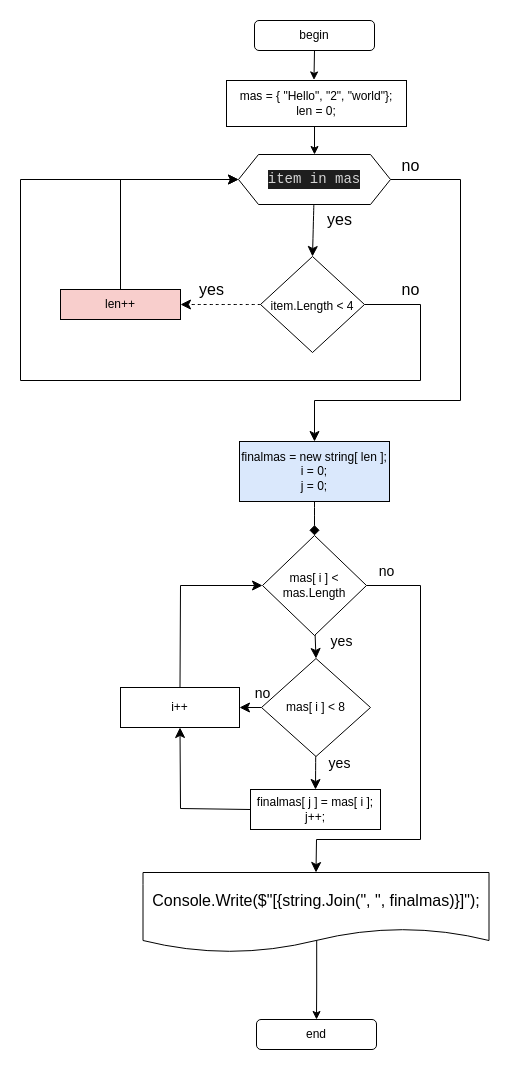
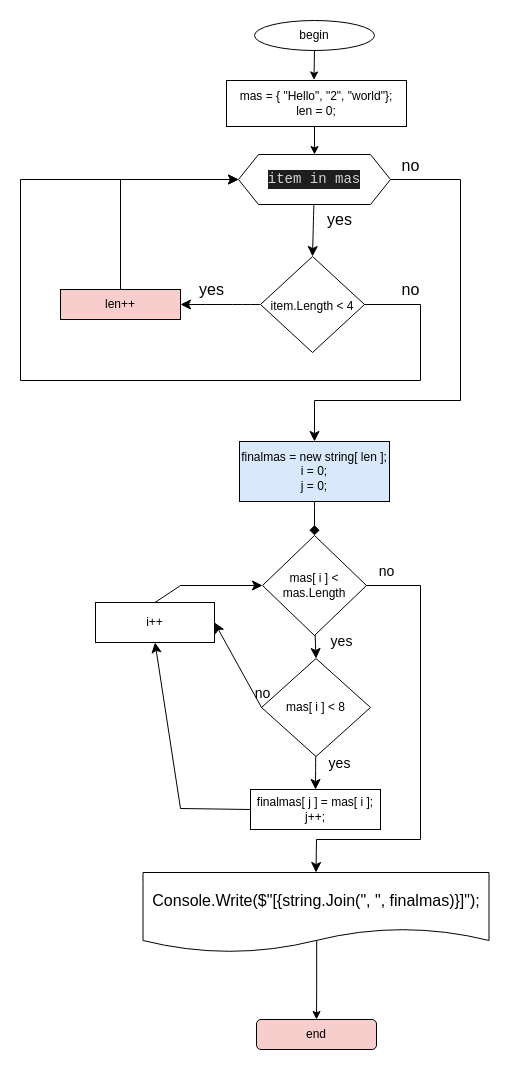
node "begin": shape rounded rectangle -> ellipse
edge "item.Length < 4" -> "len++": style dashed -> solid
node "i++": moved (180, 708) -> (155, 623)
node "end": fillcolor #ffffff -> #f8cecc
